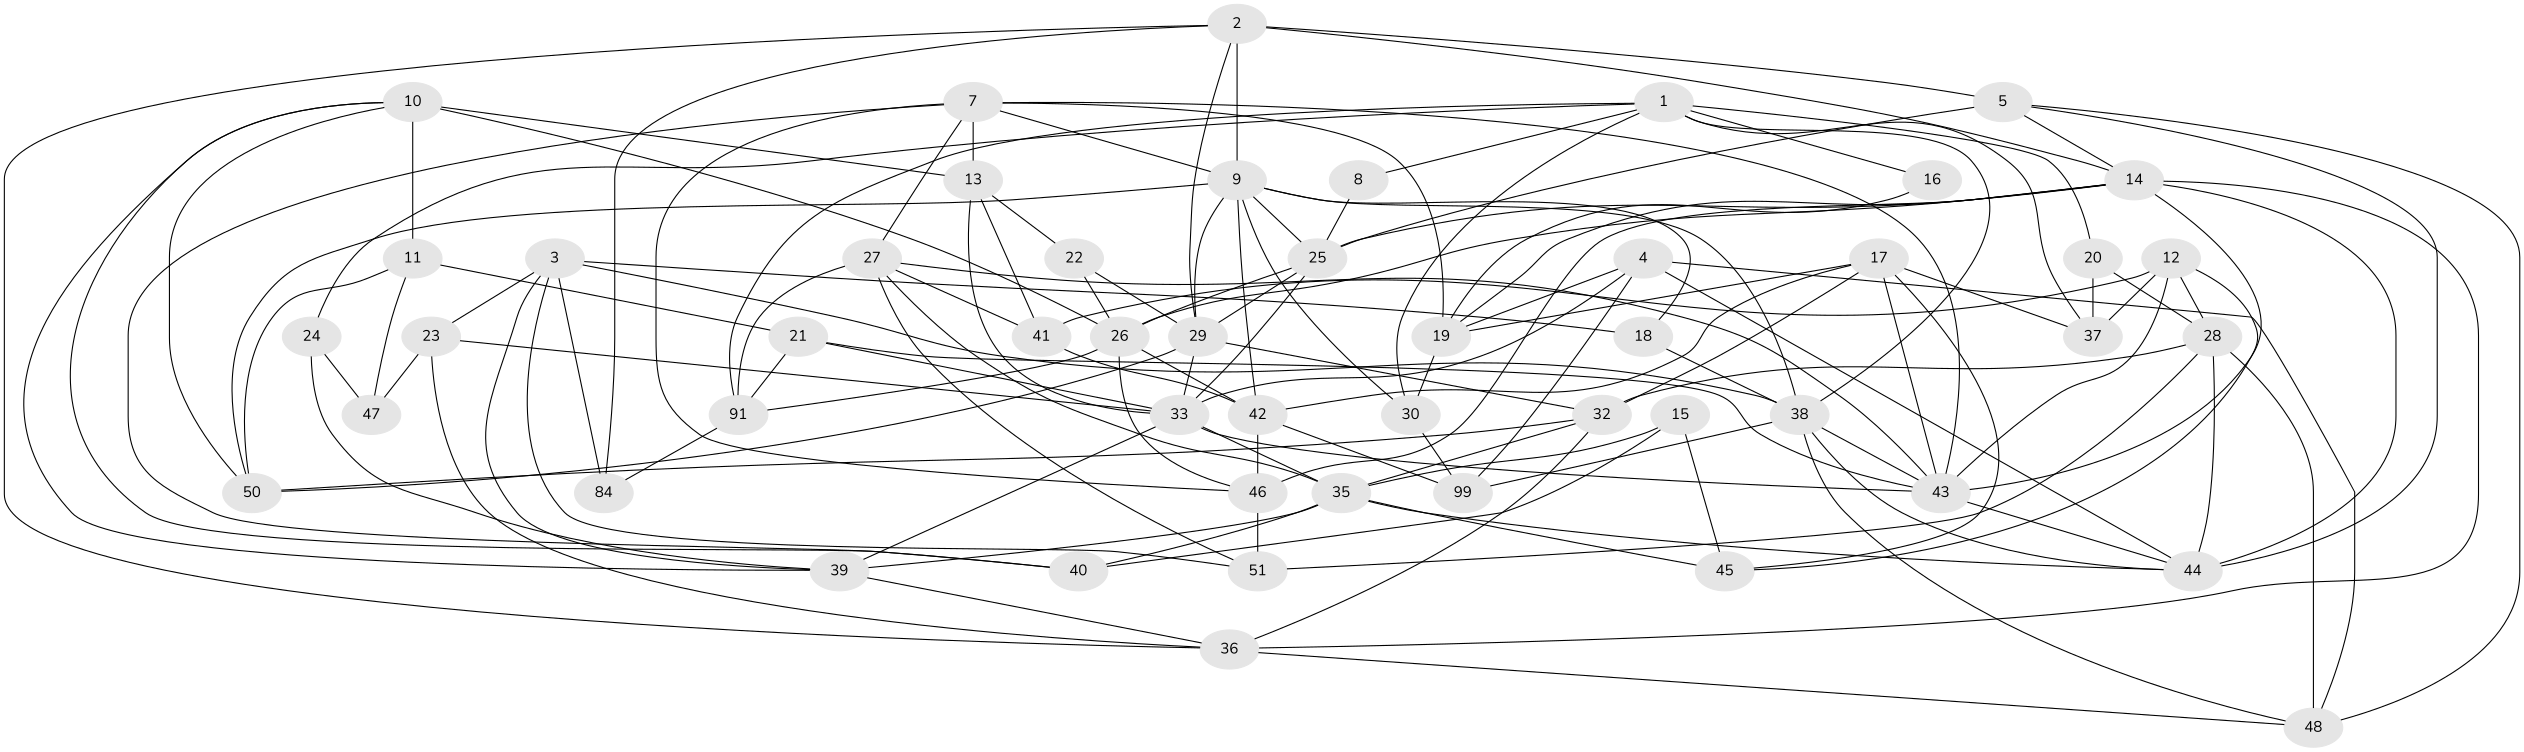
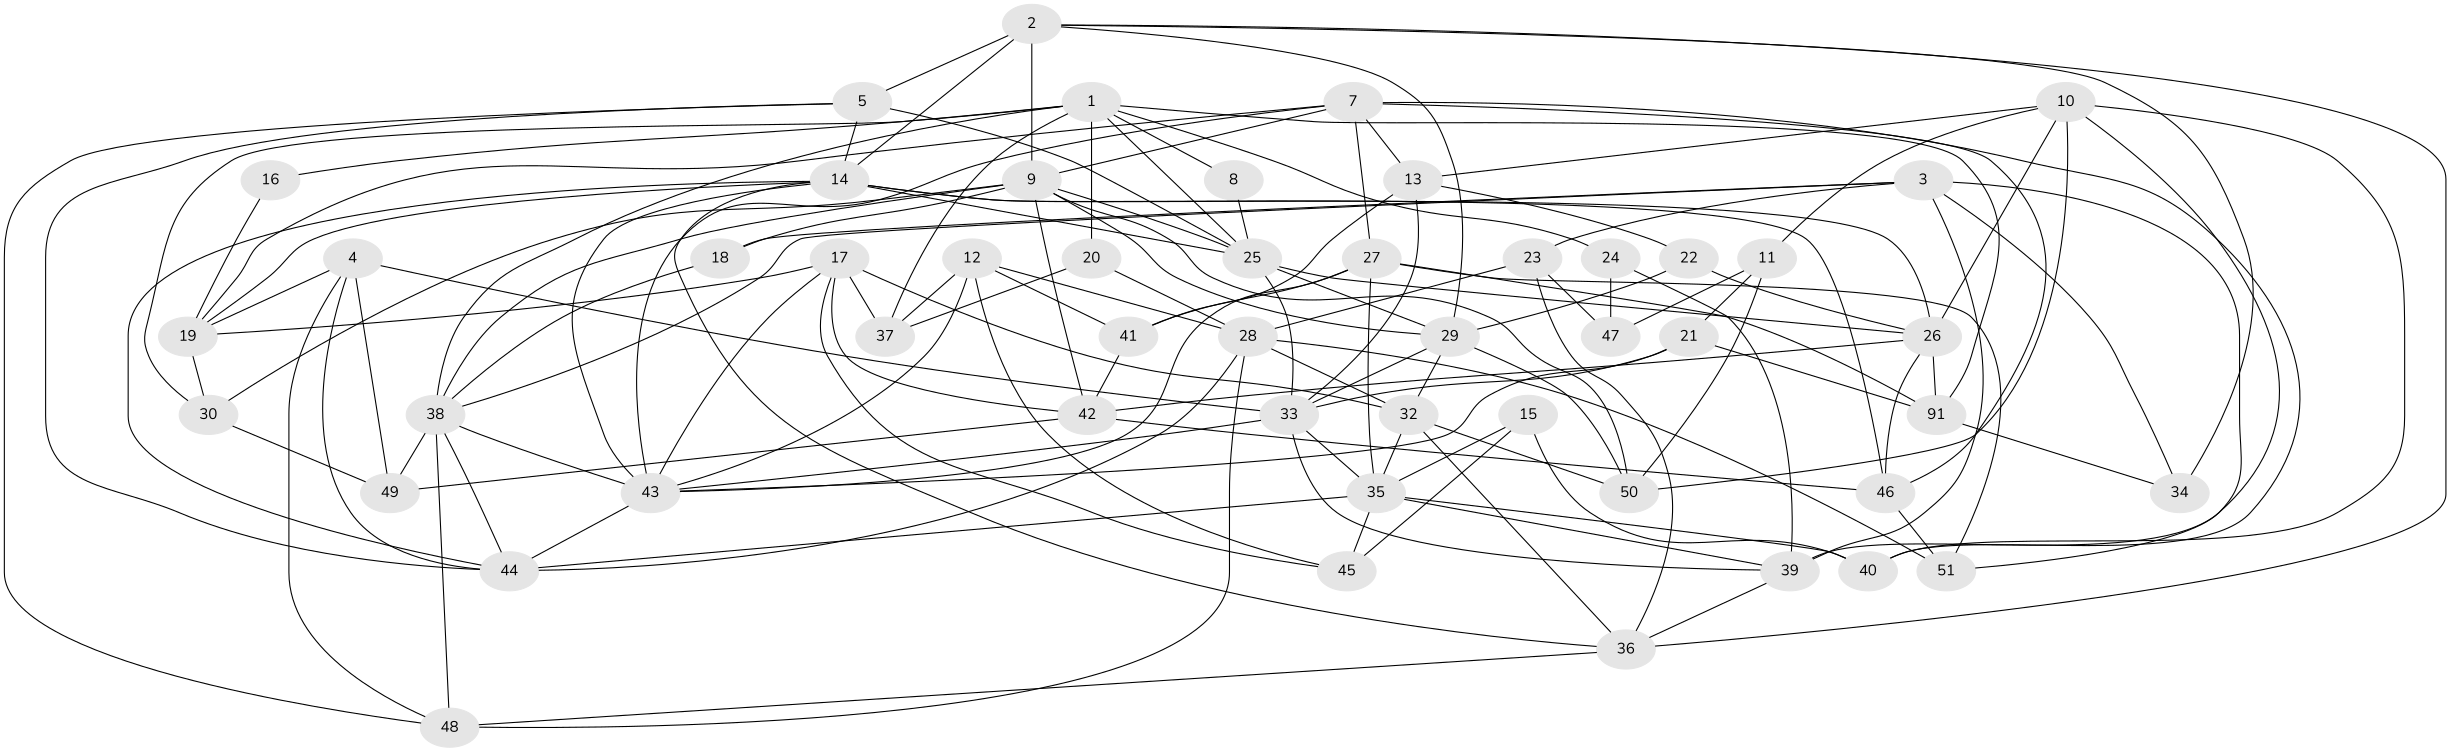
edge "1" -- "25": added
edge "23" -- "33": now "23" -- "28"
node "84": label "84" -> "34"
node "99": label "99" -> "49"
